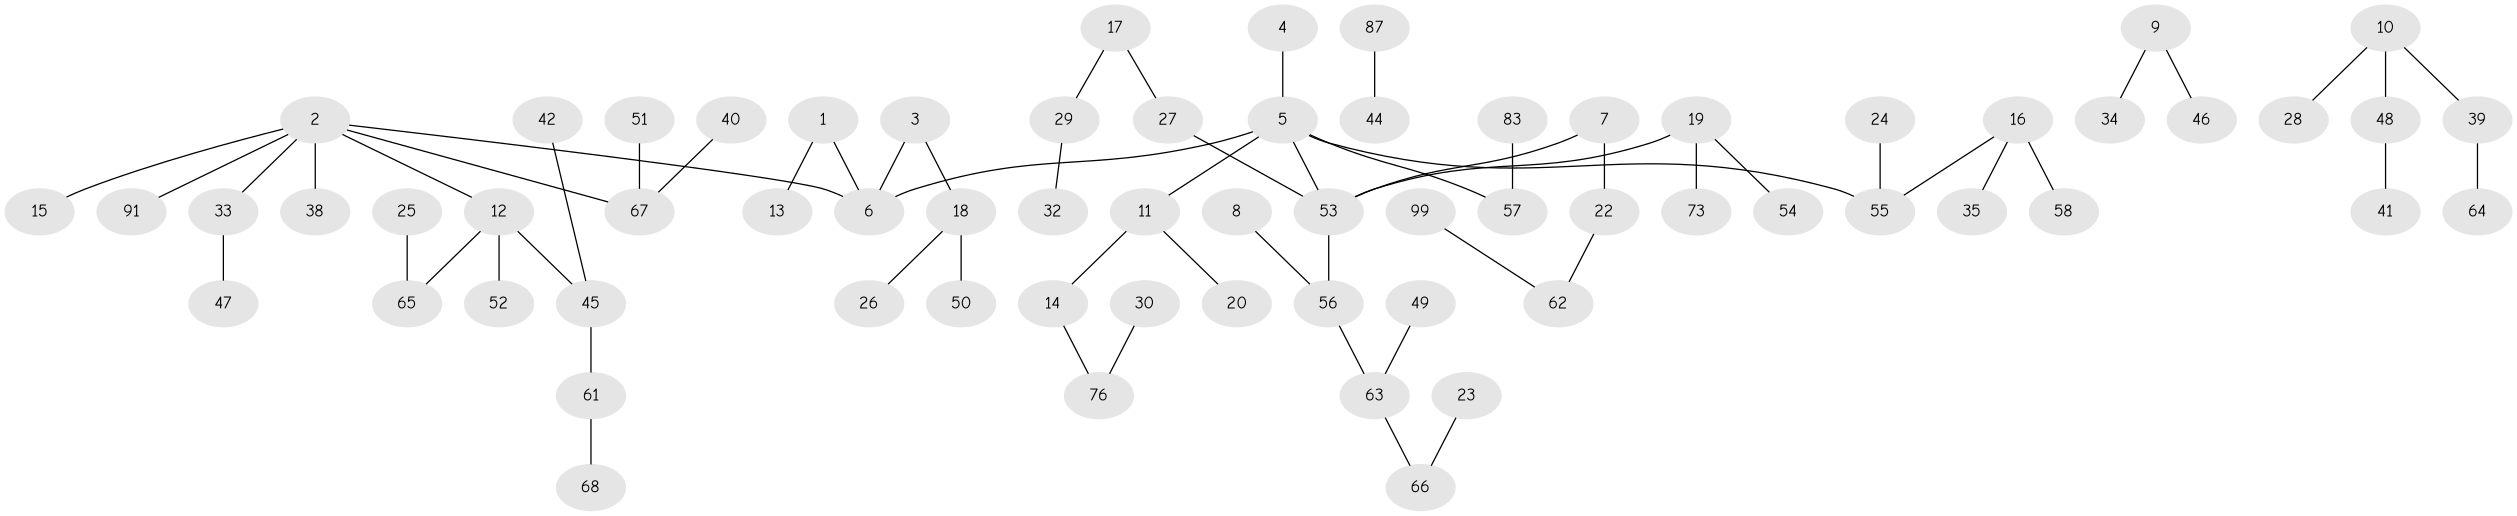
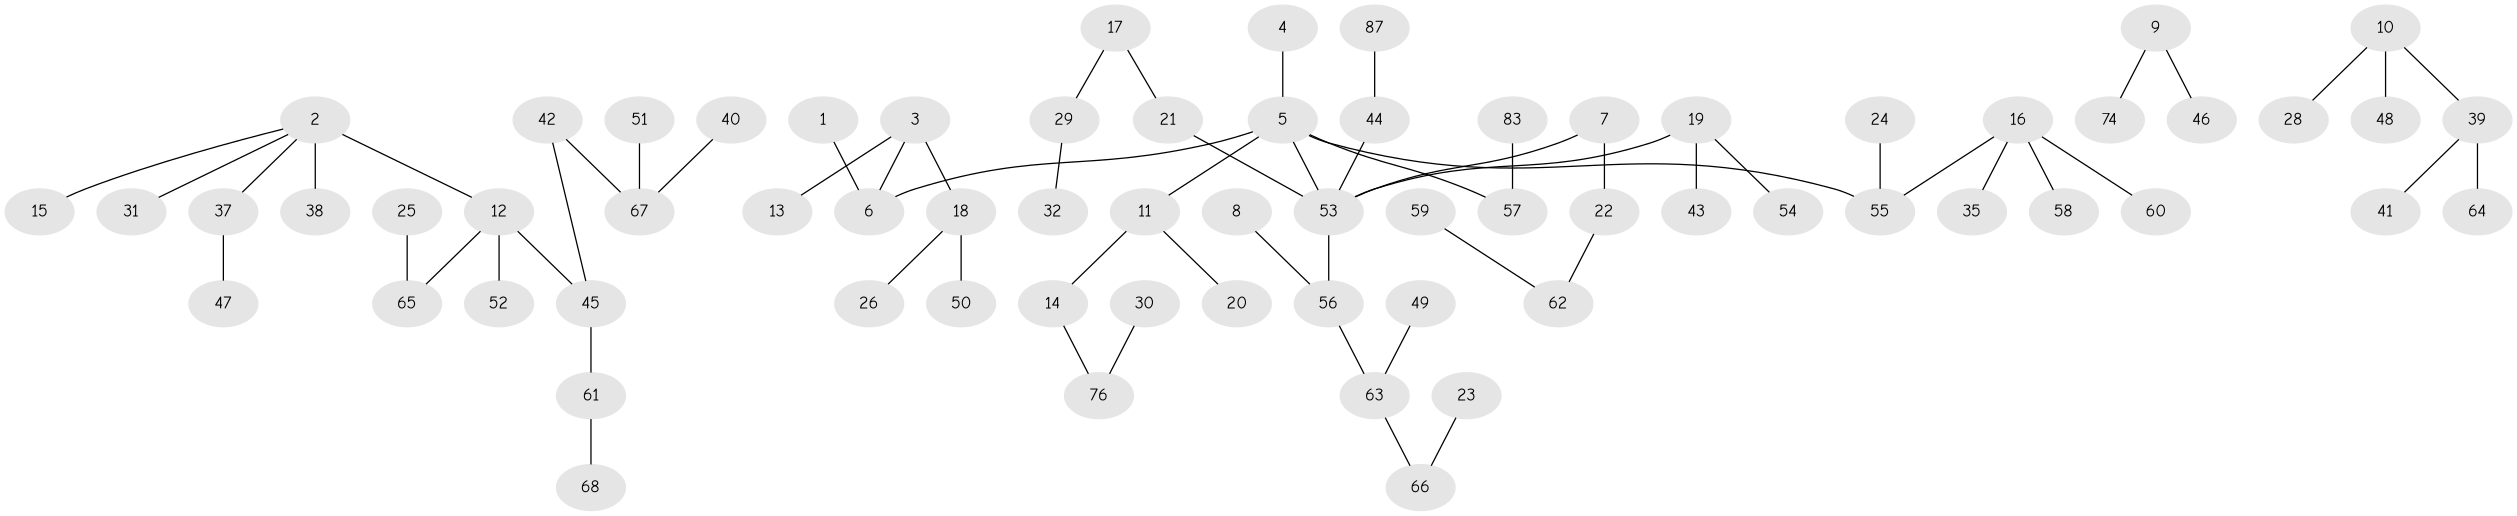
node "27": label "27" -> "21"
node "34": label "34" -> "74"
edge "2" -- "6": removed
edge "2" -- "67": now "42" -- "67"
edge "1" -- "13": now "3" -- "13"
edge "44" -- "53": added
edge "48" -- "41": now "39" -- "41"
node "91": label "91" -> "31"
node "33": label "33" -> "37"
node "99": label "99" -> "59"
node "73": label "73" -> "43"
node "60": added
